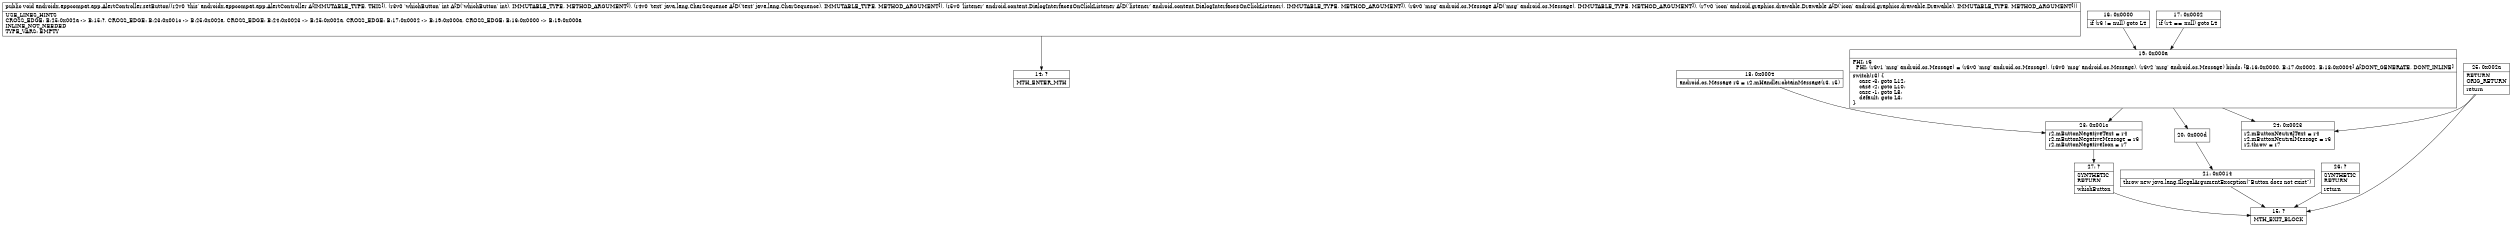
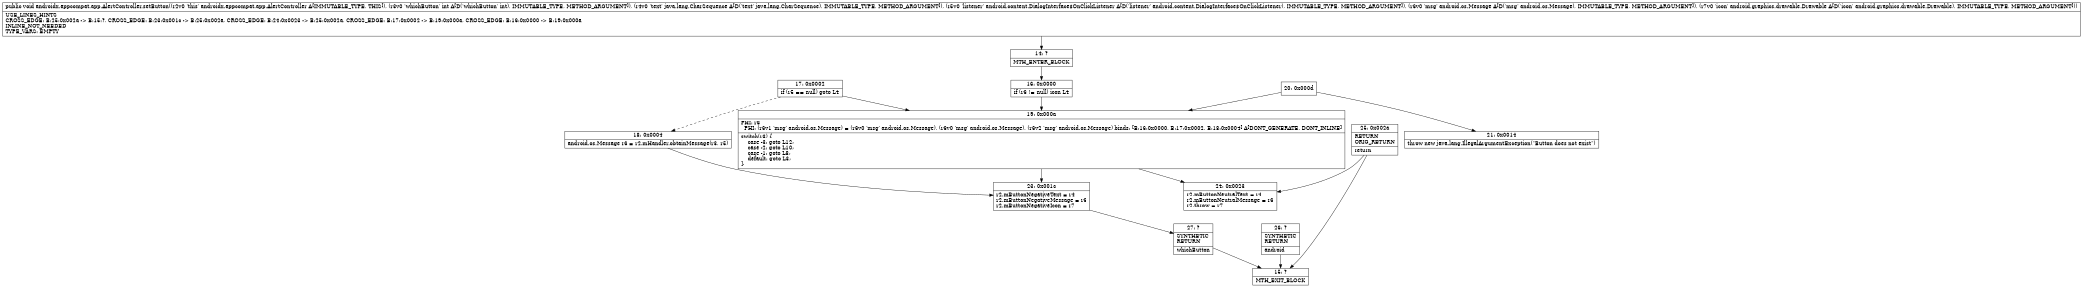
node "16: 0x0000": text "if (r6 != null) goto L4" -> "if (r6 != null) icon L4"
node "17: 0x0002": text "if (r4 == null) goto L4" -> "if (r5 == null) goto L4"
edge "14: ?" -> "16: 0x0000": added
node "14: ?": text "MTH_ENTER_MTH" -> "MTH_ENTER_BLOCK"
edge "17: 0x0002" -> "18: 0x0004": added
edge "19: 0x000a" -> "20: 0x000d": reversed
node "26: ?": text "return" -> "android"
edge "21: 0x0014" -> "15: ?": removed
